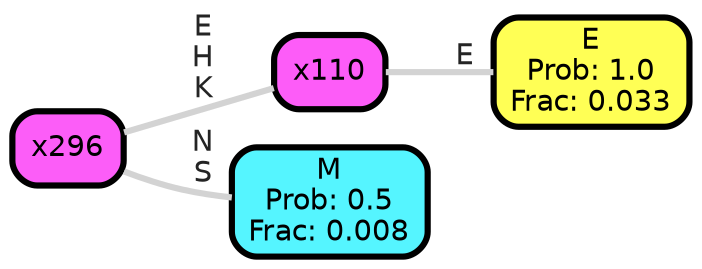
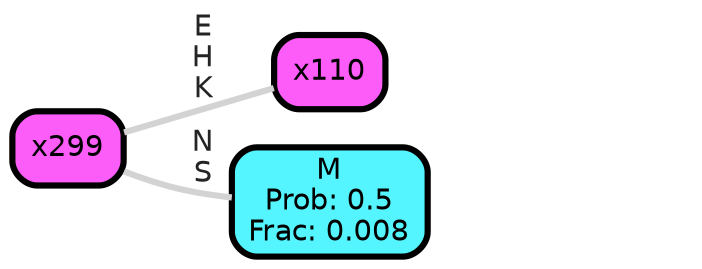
node "E Prob: 1.0 Frac: 0.033": removed
node "x296": label "x296" -> "x299"
